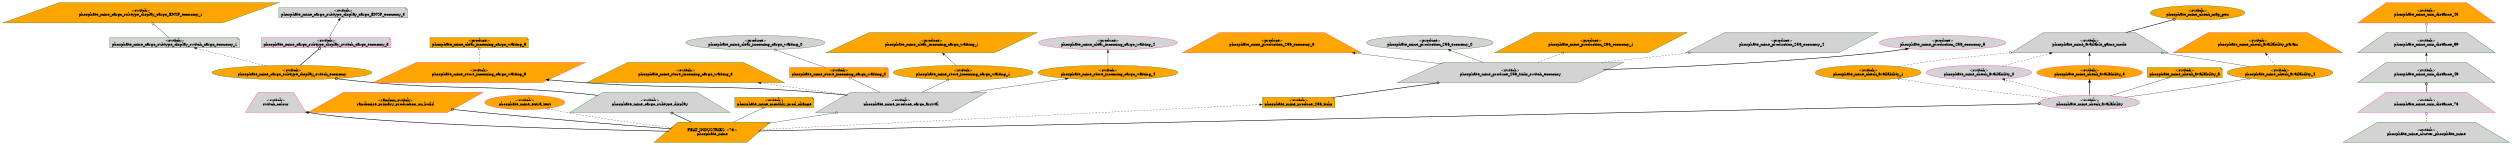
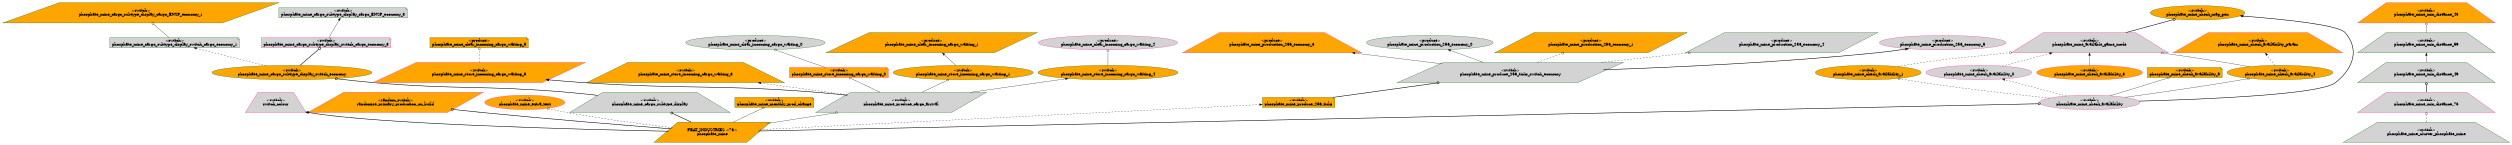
node "<switch> phosphate_mine_available_game_mode": color darkgreen -> deeppink
edge "<switch> phosphate_mine_store_incoming_cargo_waiting_4" -> "<produce> phosphate_mine_clear_incoming_cargo_waiting_4": arrowhead normal -> odot
edge "<switch> phosphate_mine_check_availability" -> "<switch> phosphate_mine_check_availability_3": now "<switch> phosphate_mine_check_availability" -> "<switch> phosphate_mine_check_map_gen"
